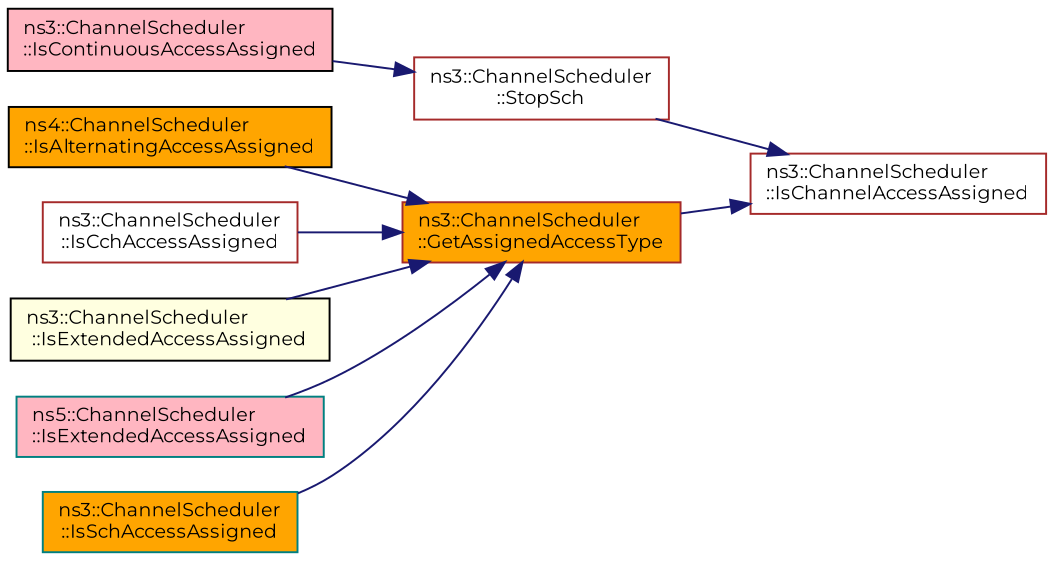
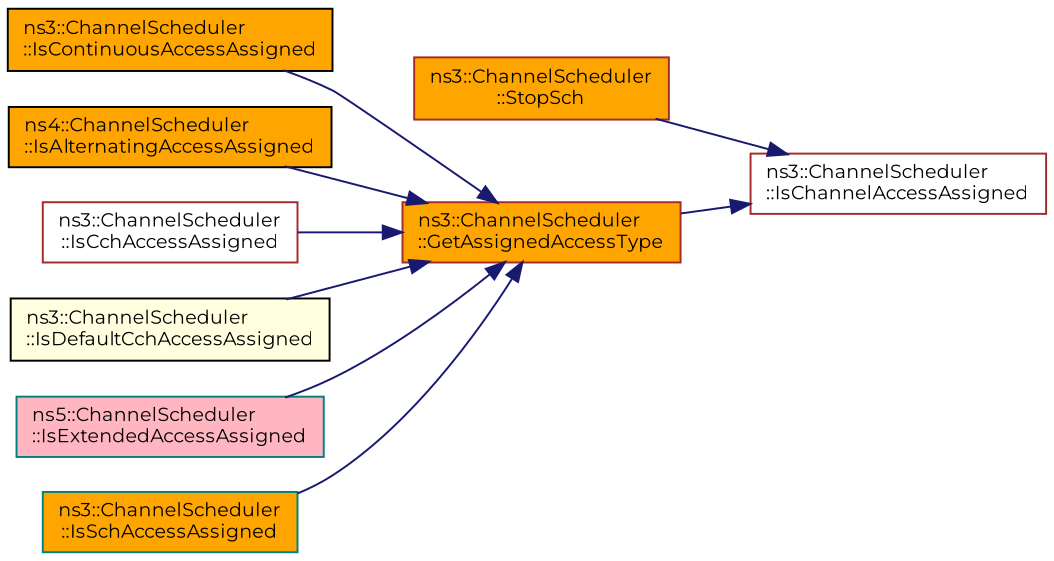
node "ns3::ChannelScheduler ::IsContinuousAccessAssigned": fillcolor lightpink -> orange
edge "ns3::ChannelScheduler ::IsContinuousAccessAssigned" -> "ns3::ChannelScheduler ::StopSch": now "ns3::ChannelScheduler ::IsContinuousAccessAssigned" -> "ns3::ChannelScheduler ::GetAssignedAccessType"
node "ns3::ChannelScheduler ::StopSch": fillcolor white -> orange
node "ns3::ChannelScheduler ::IsExtendedAccessAssigned": label "ns3::ChannelScheduler ::IsExtendedAccessAssigned" -> "ns3::ChannelScheduler ::IsDefaultCchAccessAssigned"
